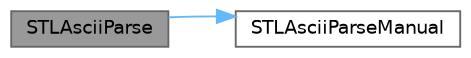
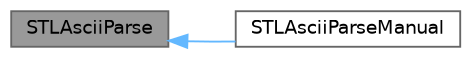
edge "STLAsciiParse" -> "STLAsciiParseManual": reversed
